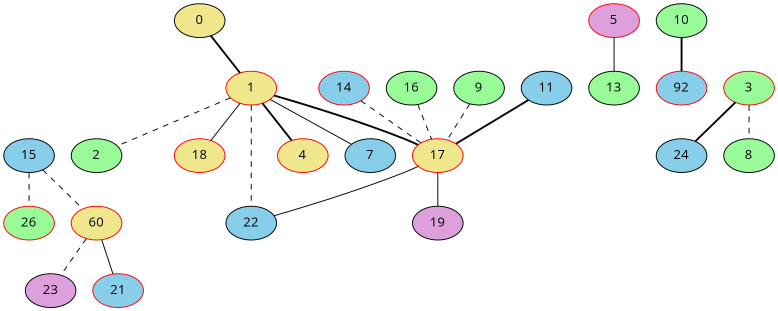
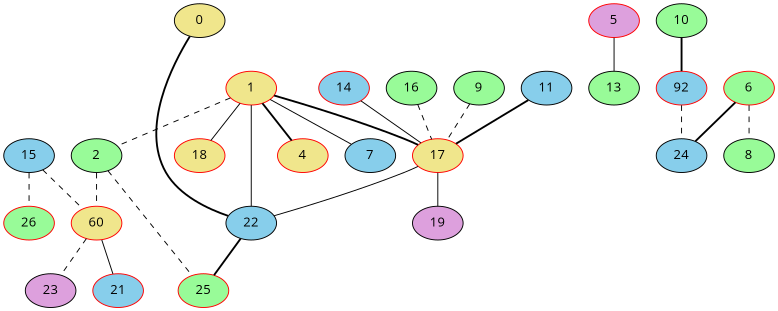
edge "0" -- "1": now "0" -- "22"
node "3": label "3" -> "6"
edge "14" -- "17": style dashed -> solid
edge "92" -- "24": added
edge "1" -- "22": style dashed -> solid
edge "2" -- "60": added
node "25": added
